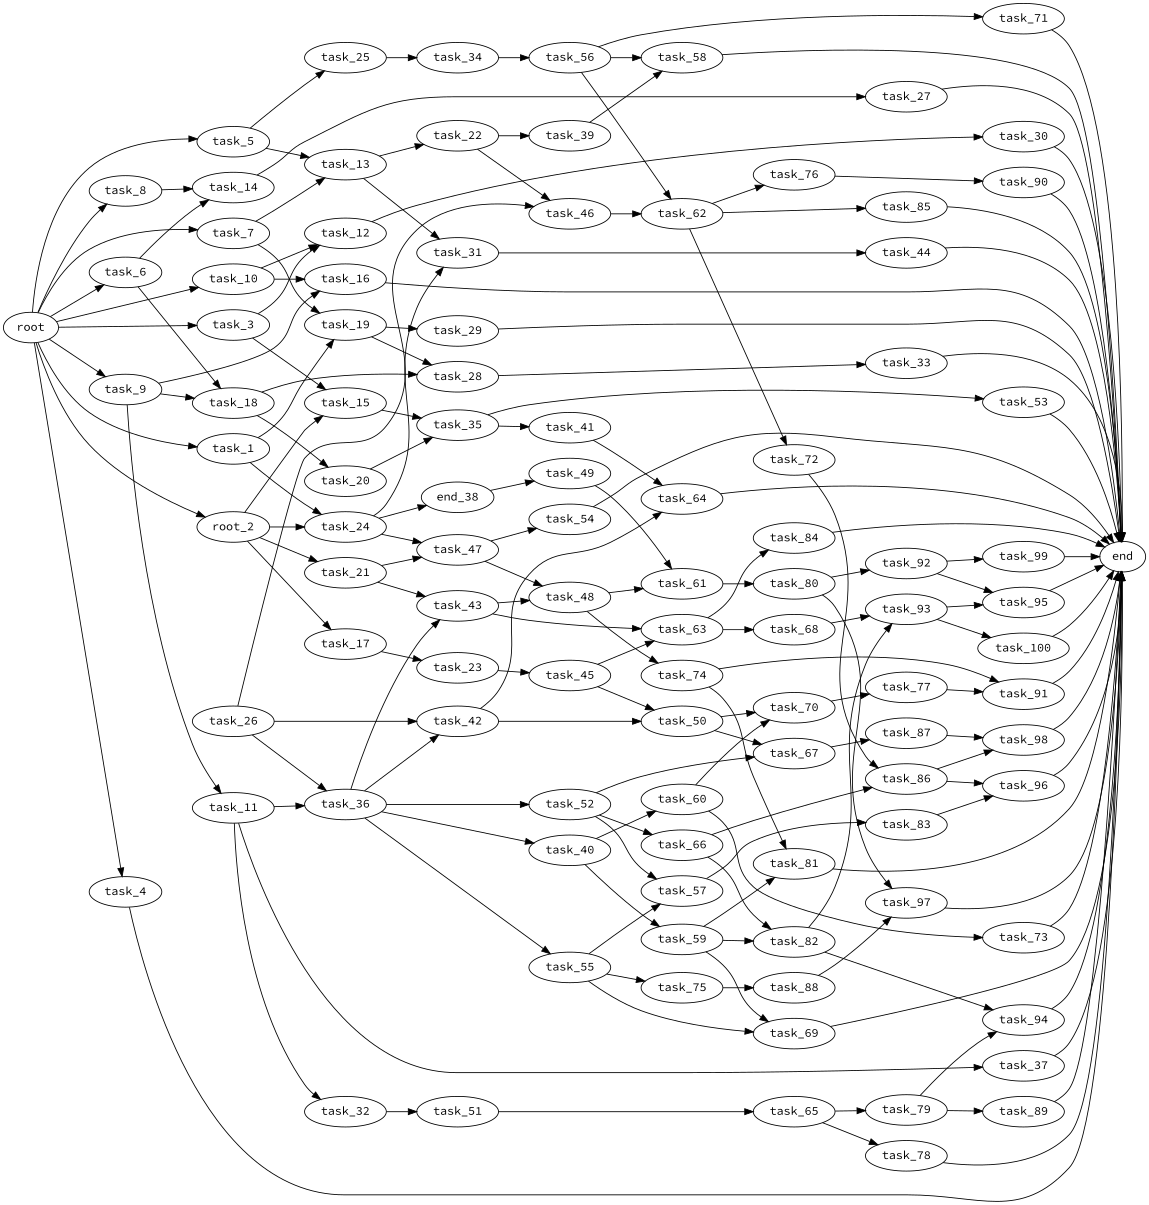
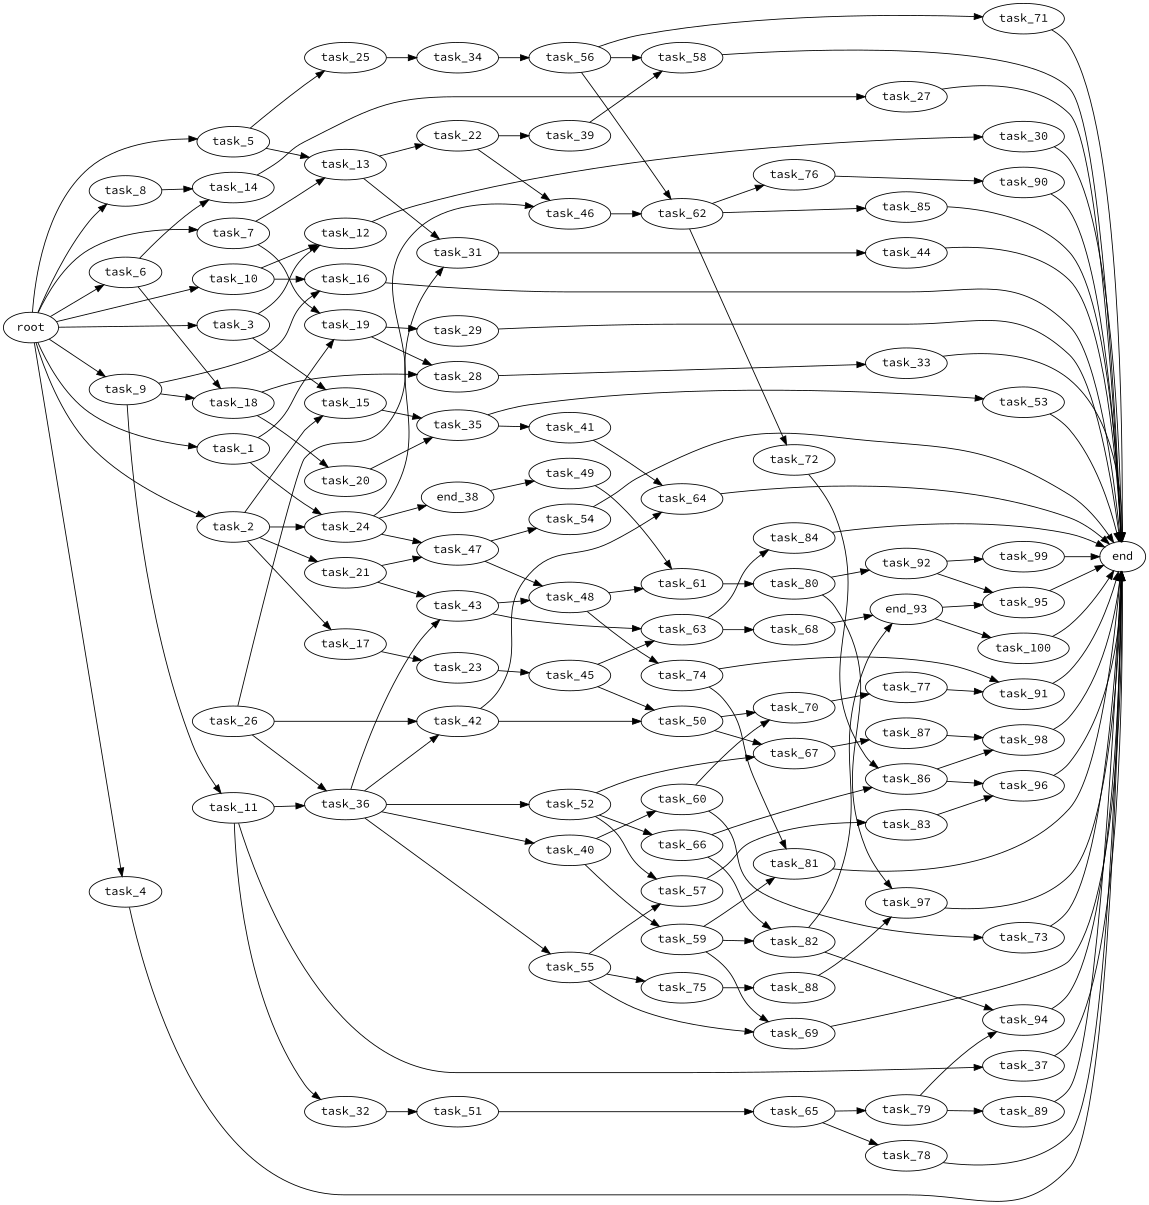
node "root_2": label "root_2" -> "task_2"
node "task_93": label "task_93" -> "end_93"
